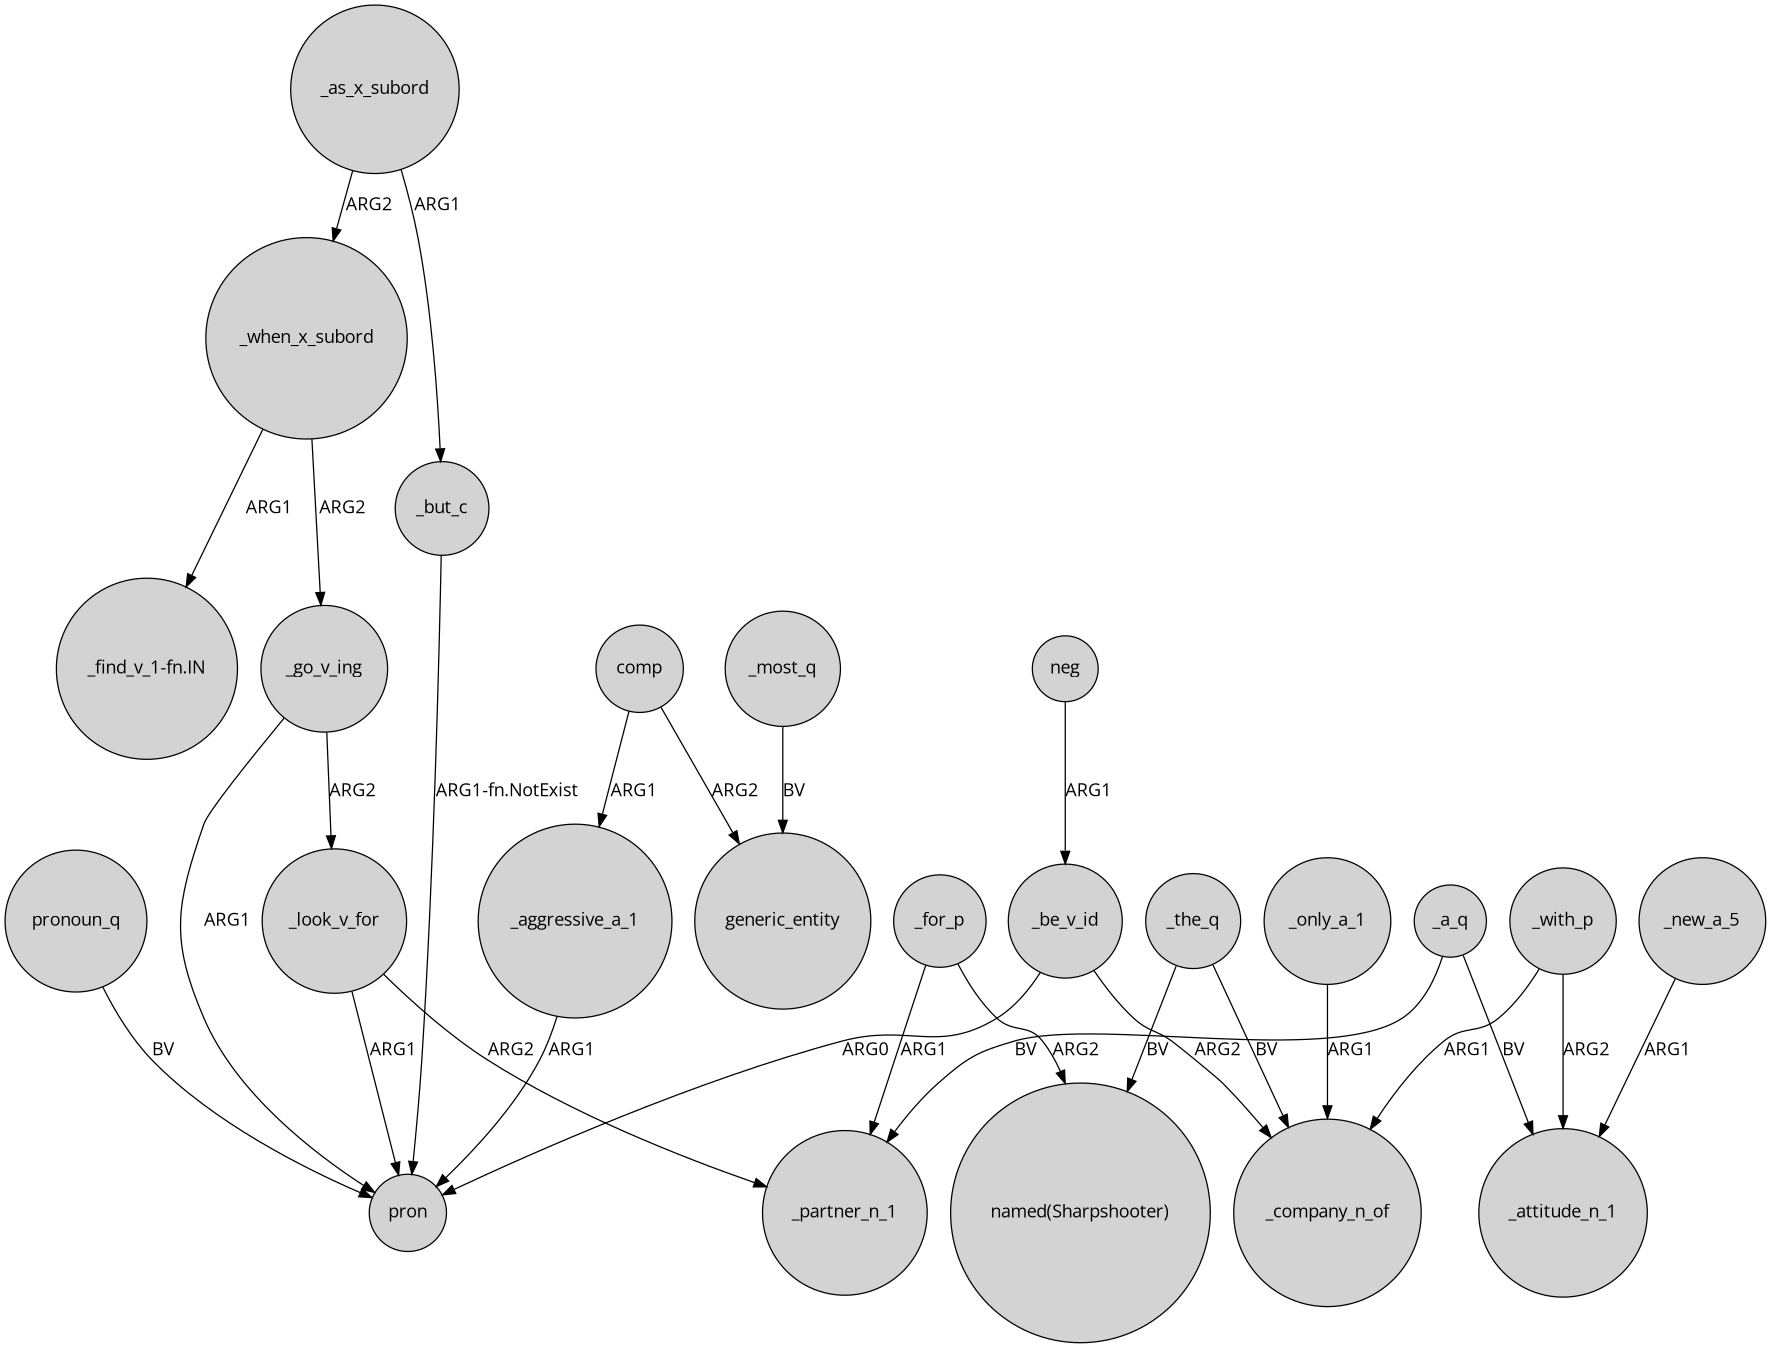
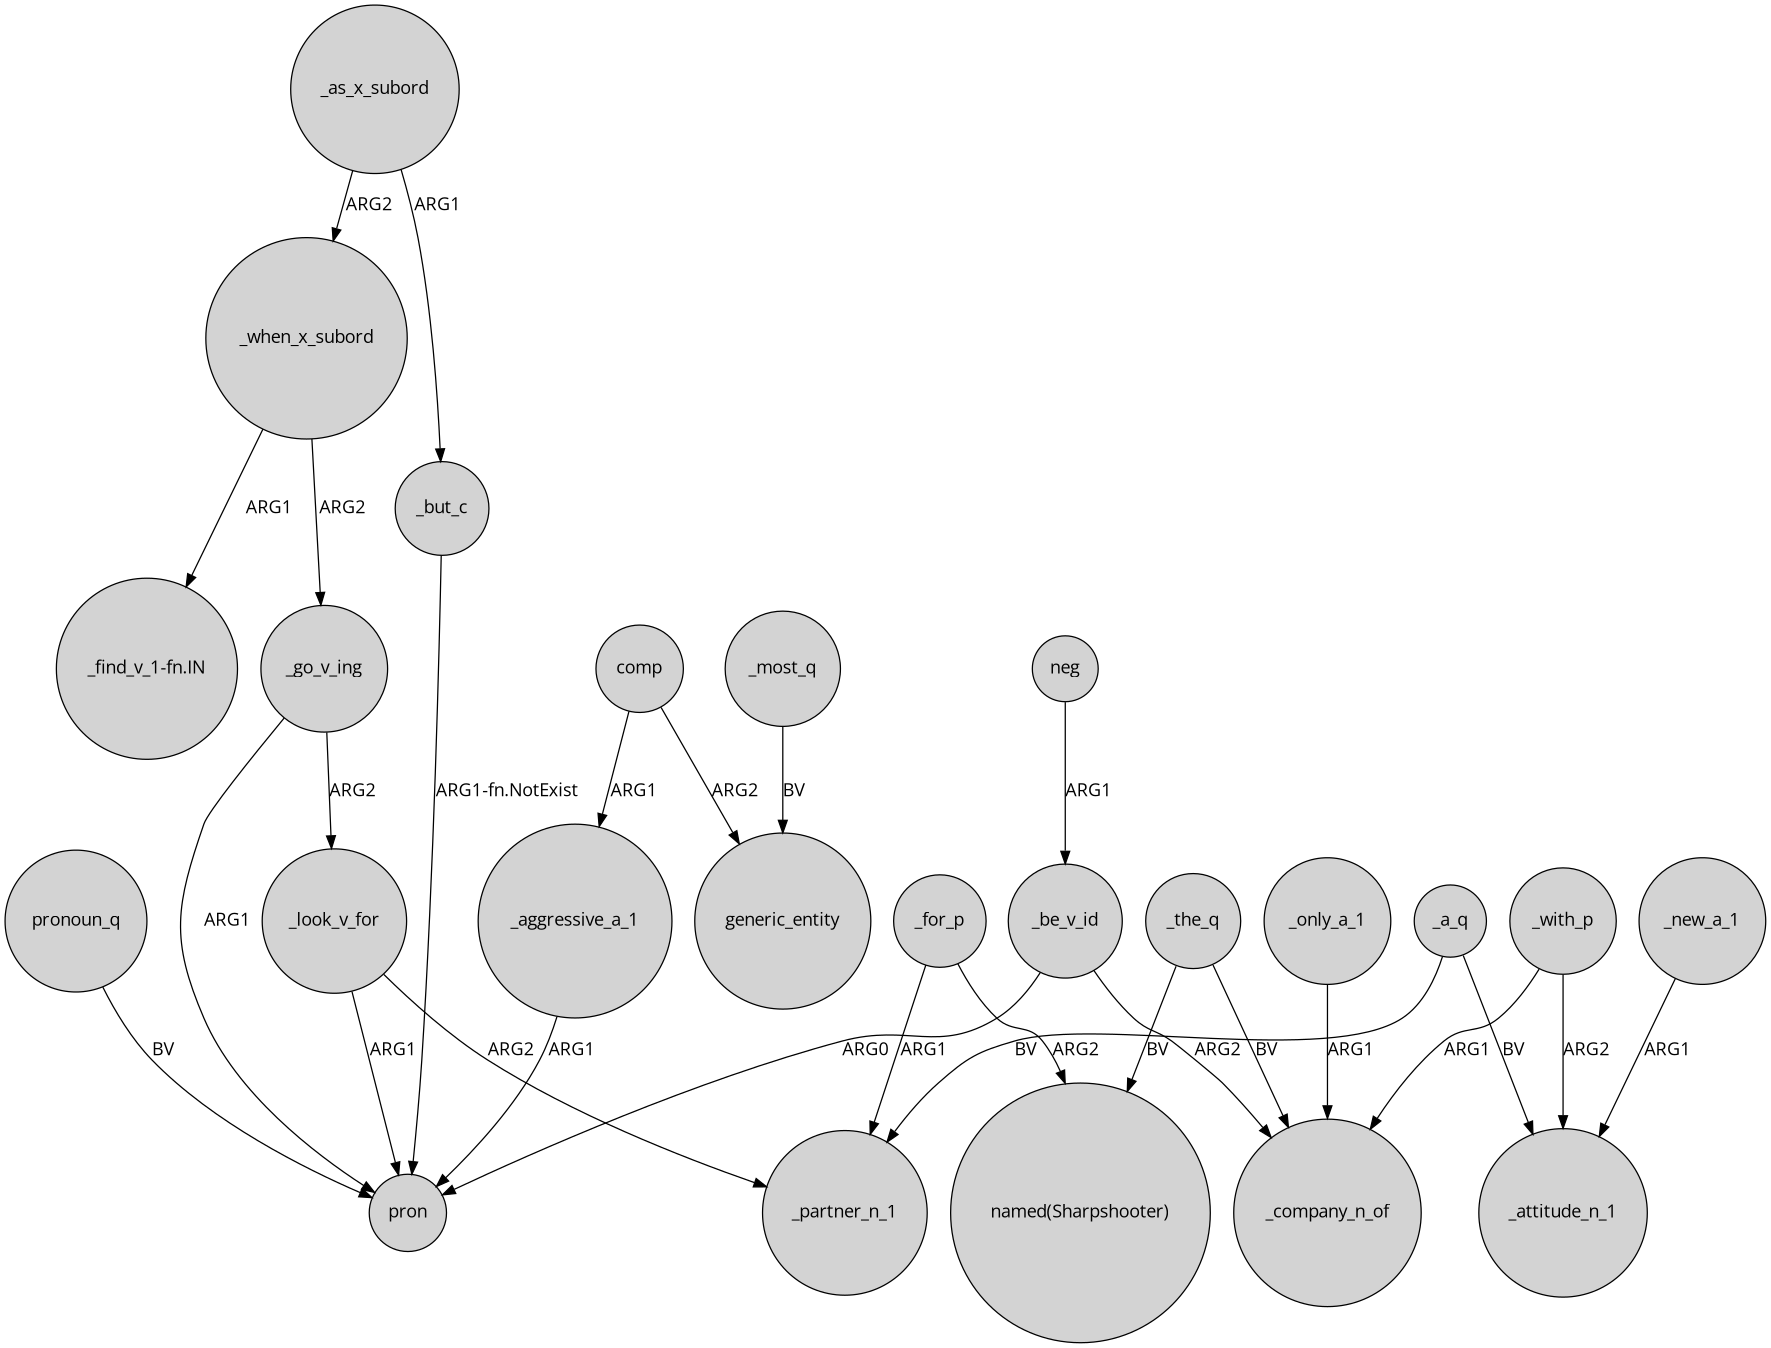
node "_new_a_5": label "_new_a_5" -> "_new_a_1"
